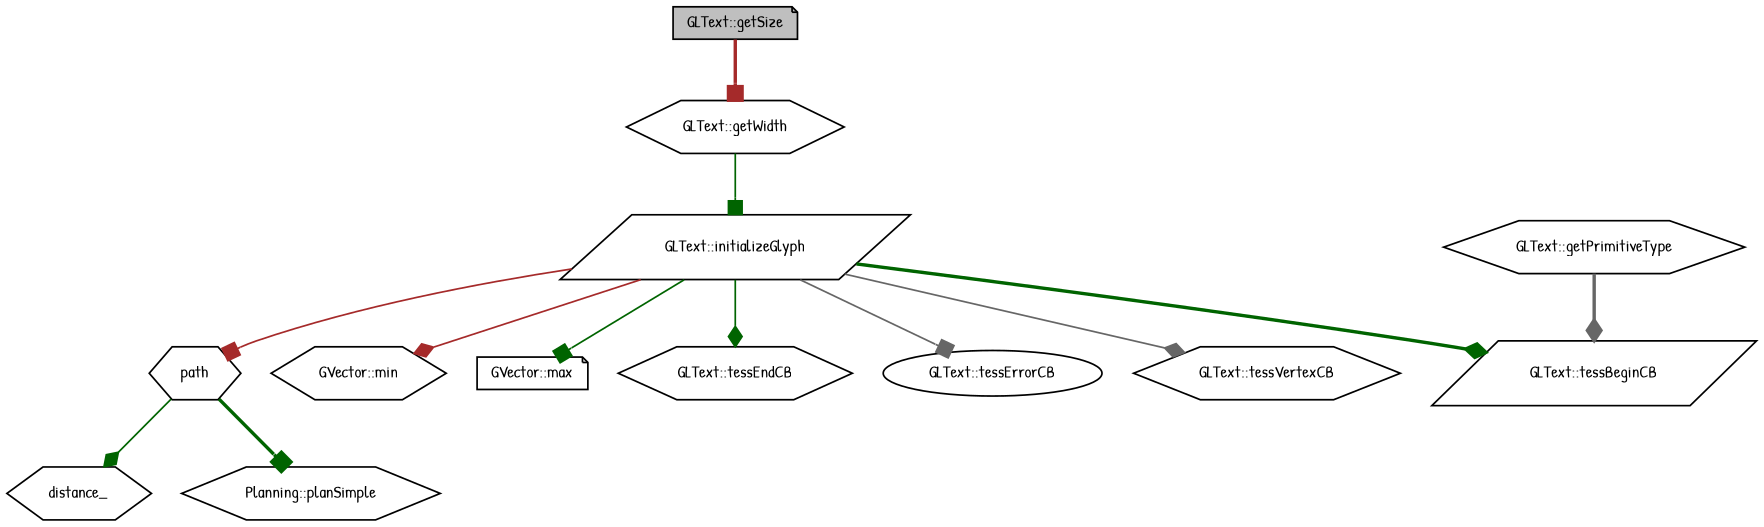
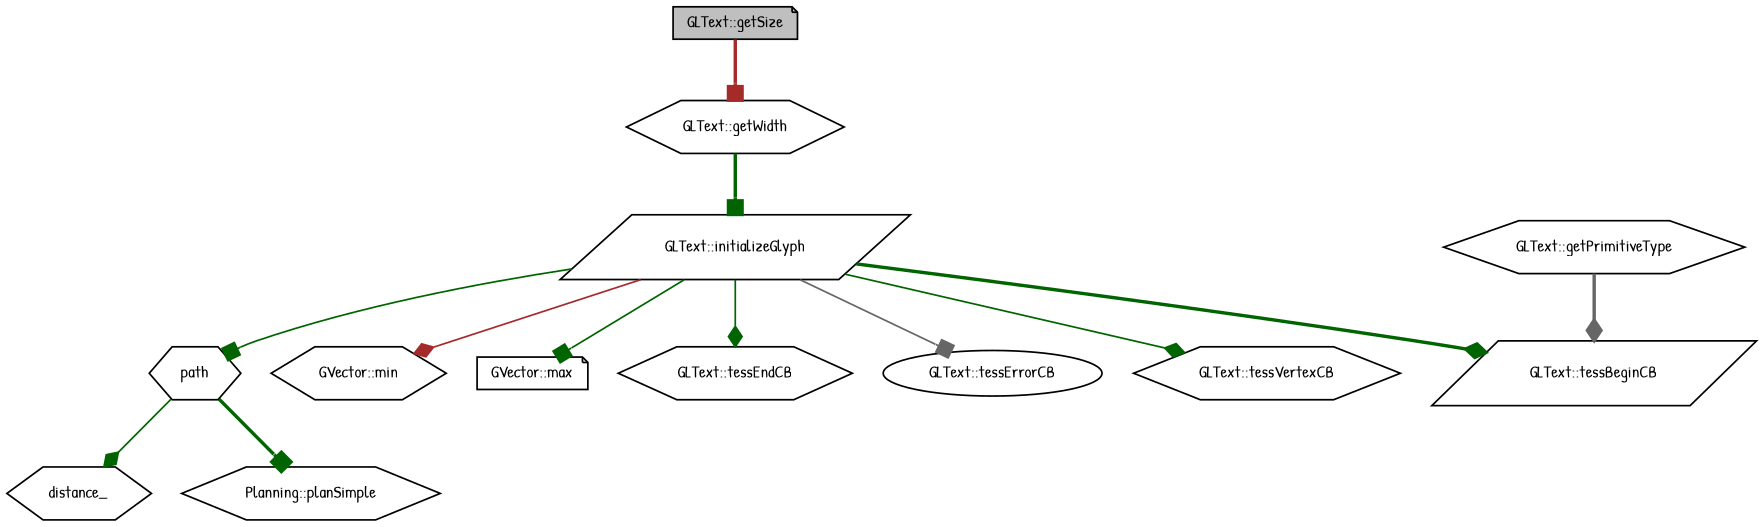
edge "GLText::getWidth" -> "GLText::initializeGlyph": style solid -> bold
edge "GLText::initializeGlyph" -> "path": color brown -> darkgreen
edge "GLText::initializeGlyph" -> "GLText::tessVertexCB": color gray40 -> darkgreen
